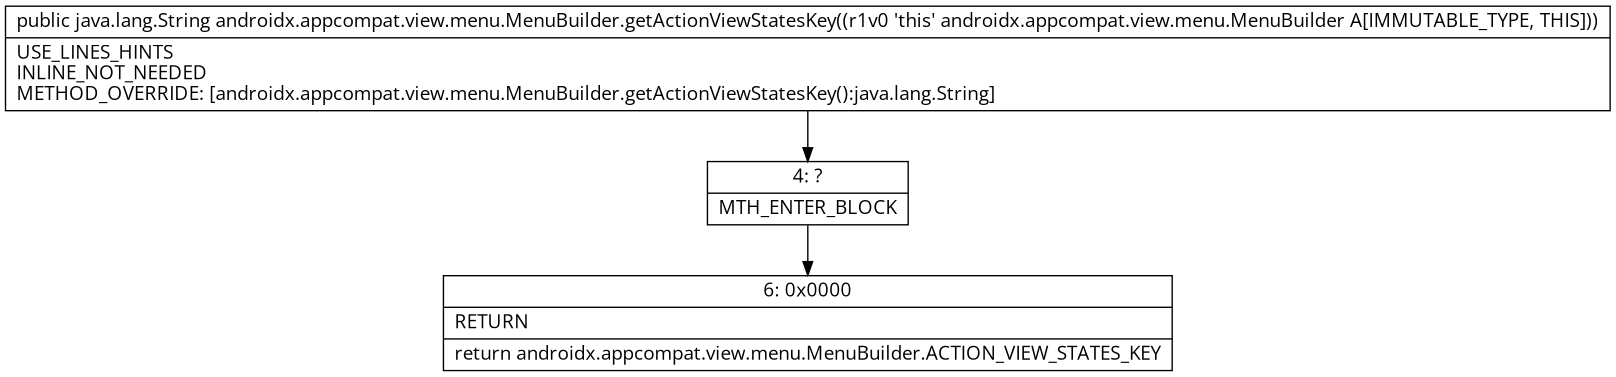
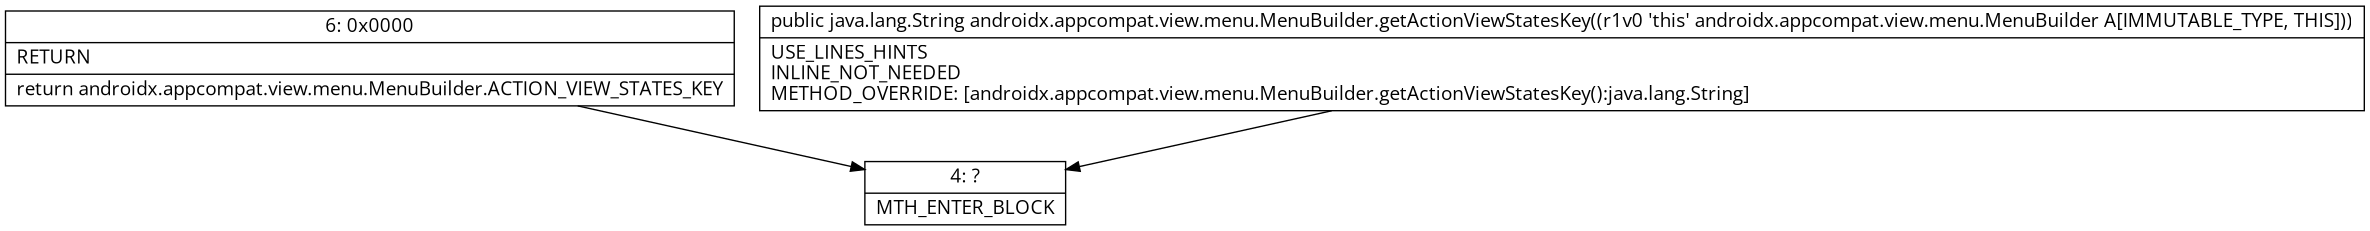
edge "4: ?" -> "6: 0x0000": reversed
